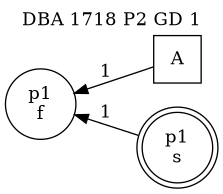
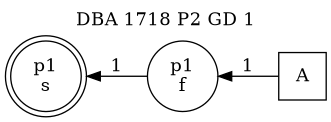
edge "p1 s" -> "p1 f": reversed
